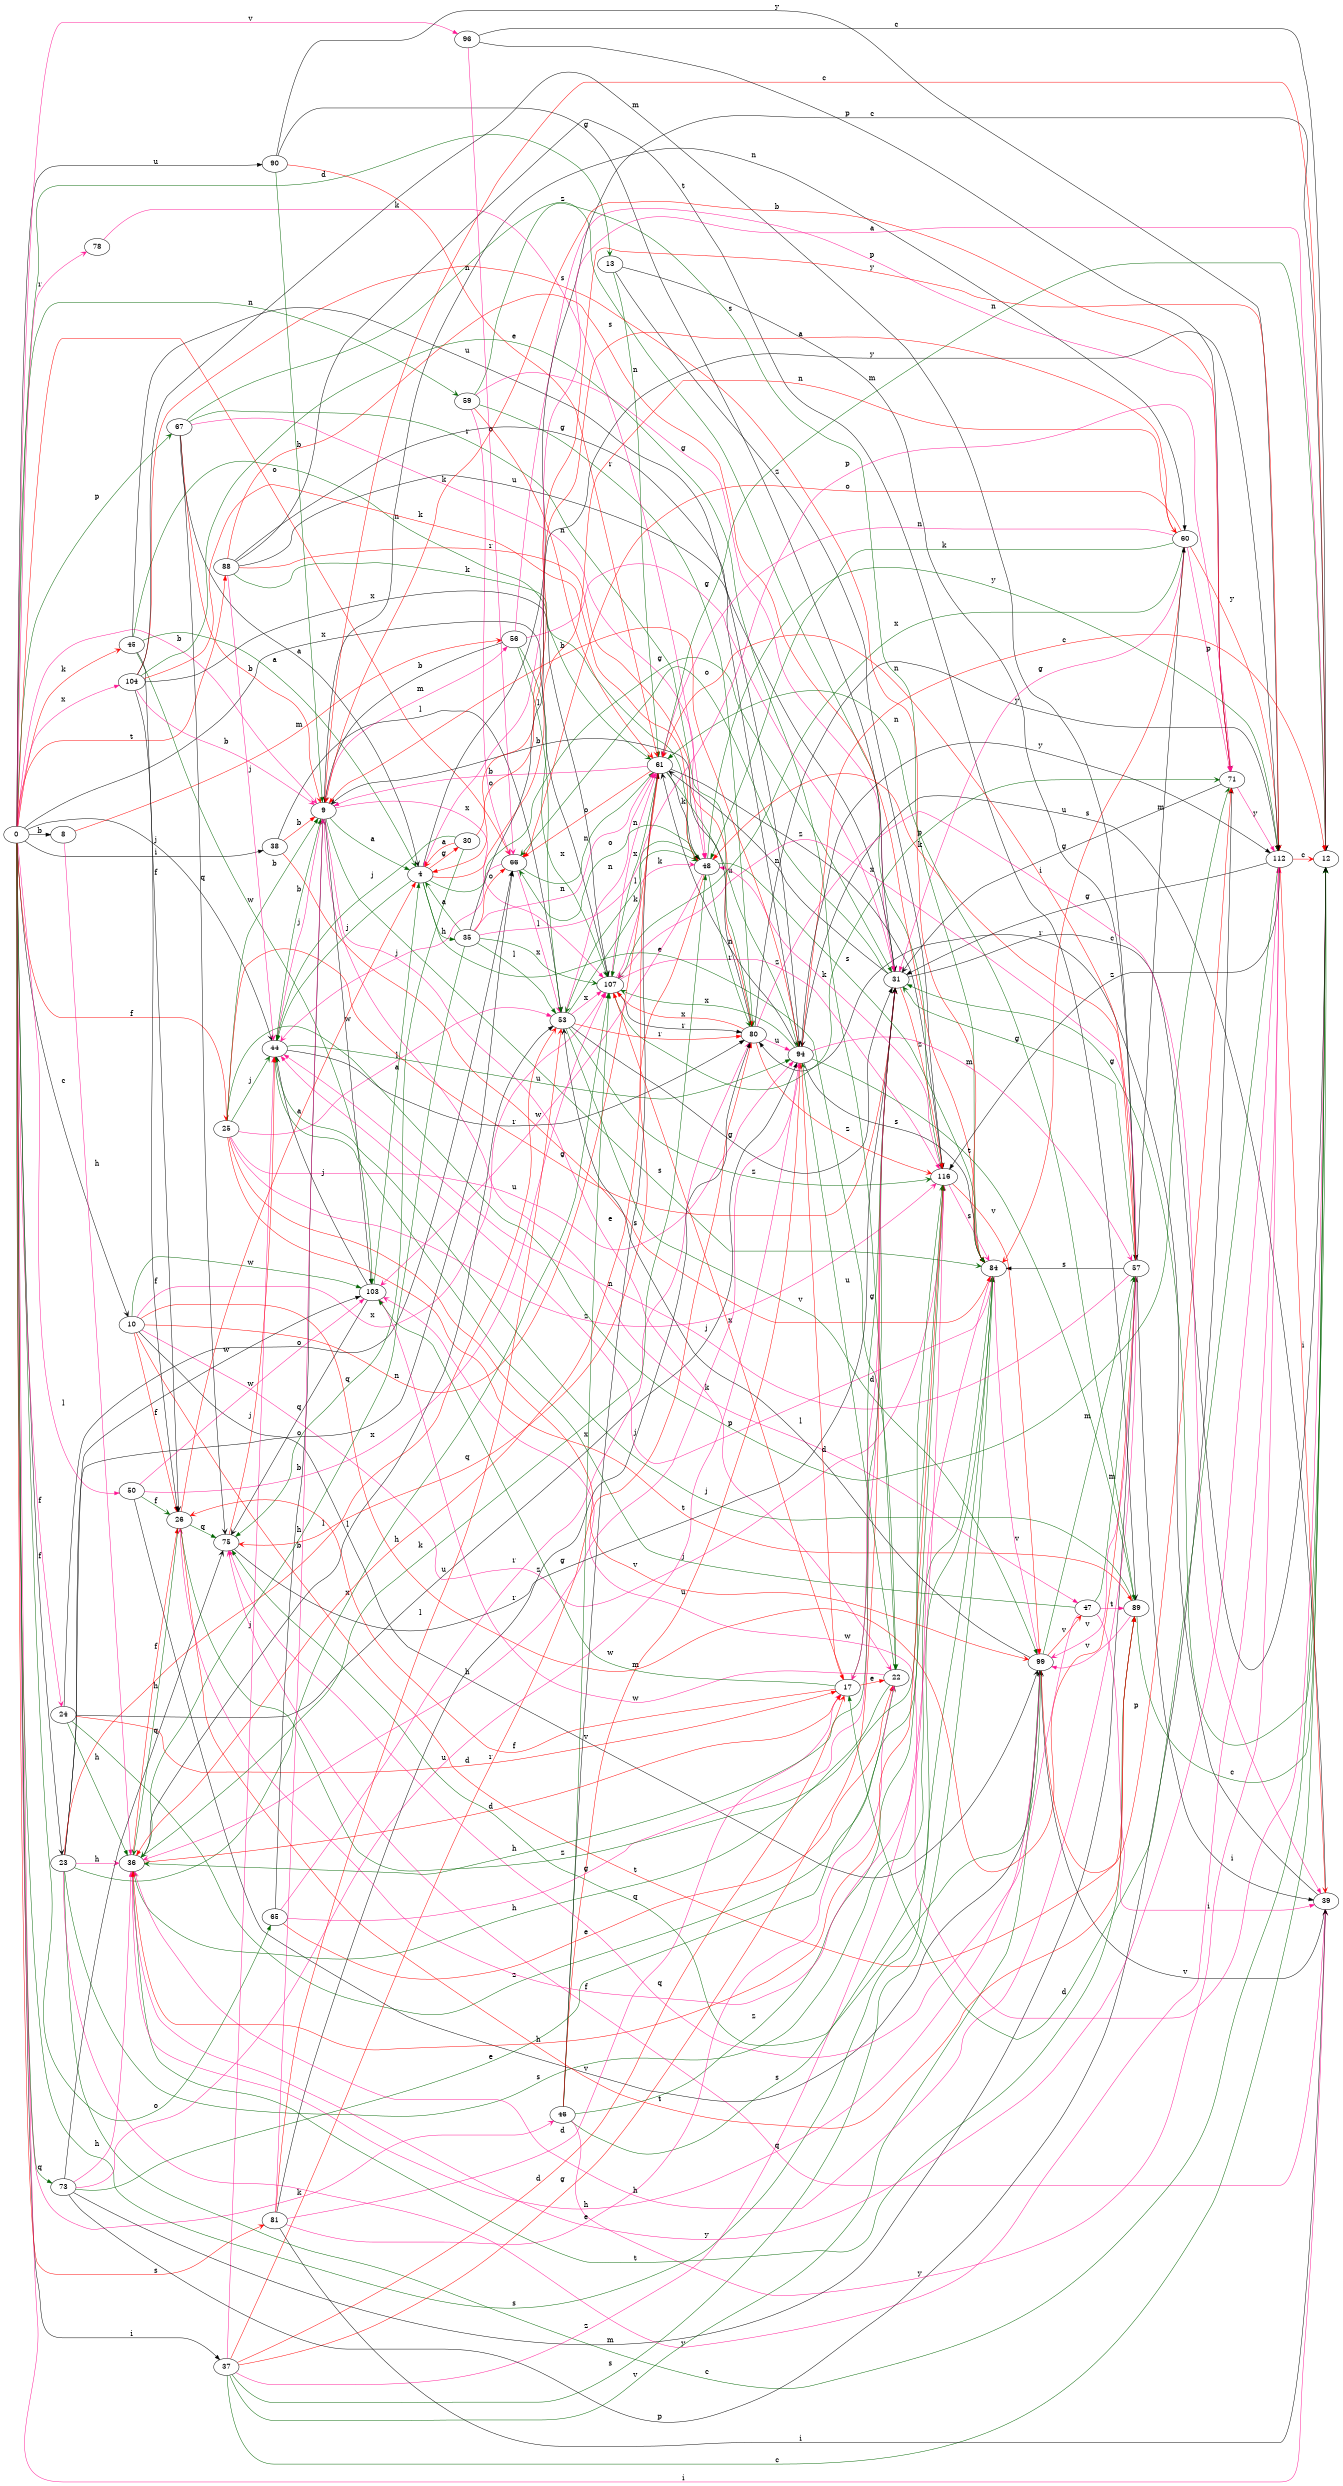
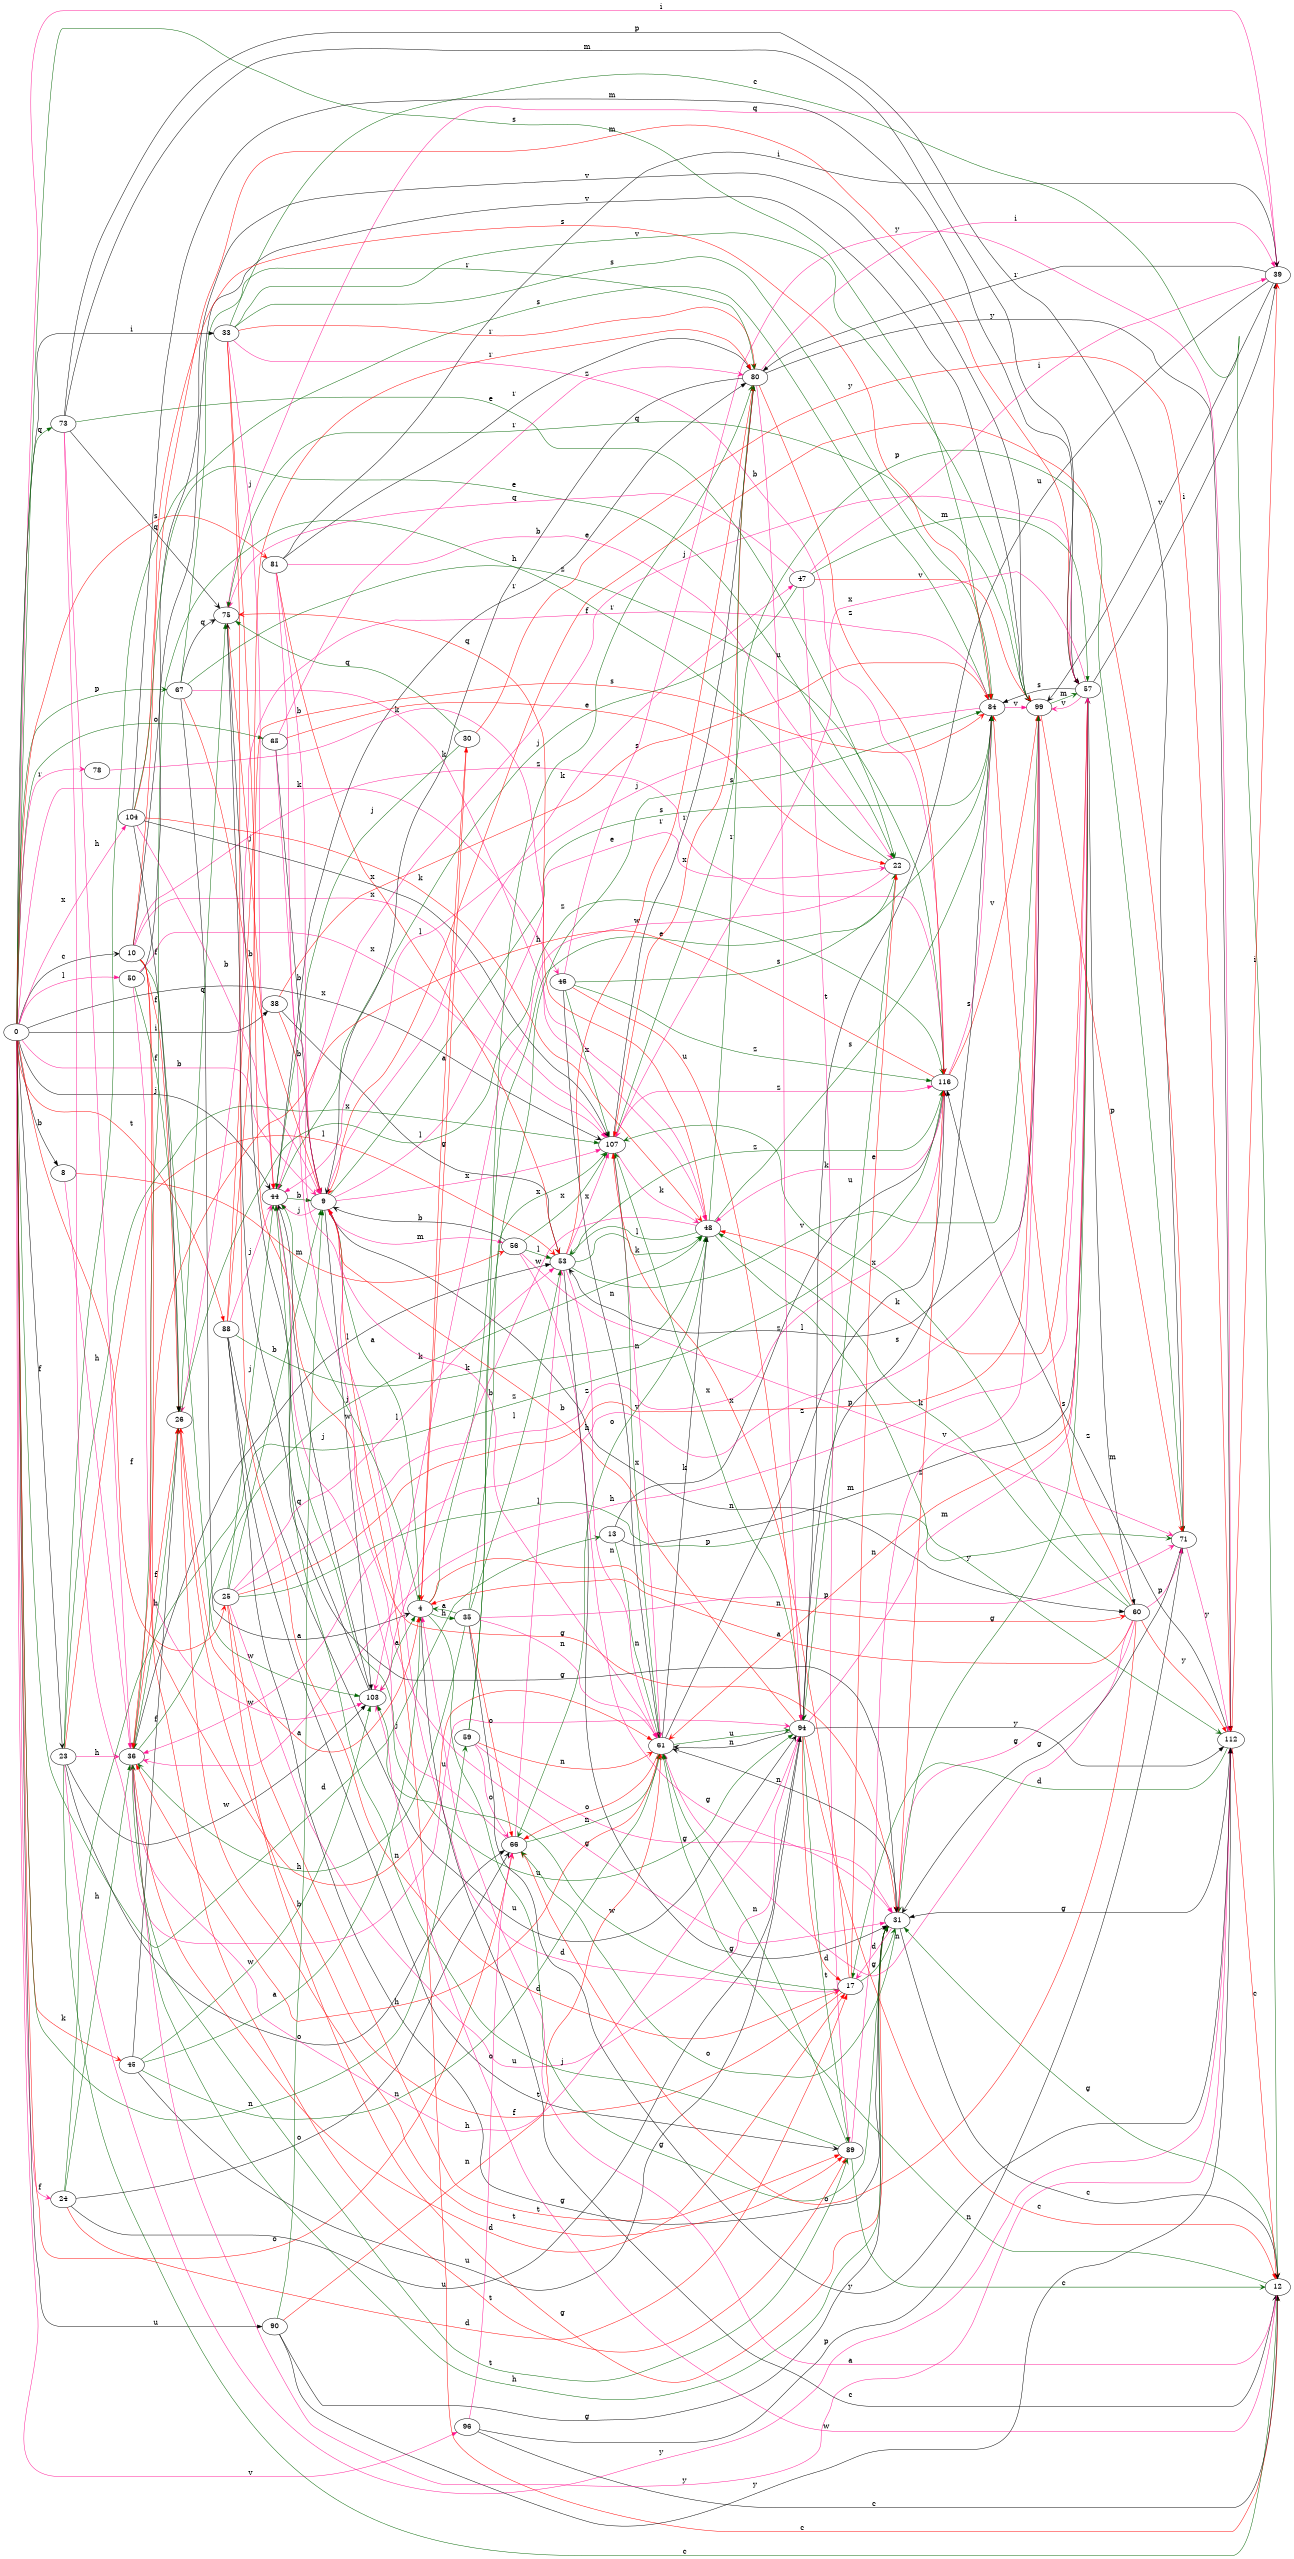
edge "99" -> "47": reversed
node "37": label "37" -> "33"
